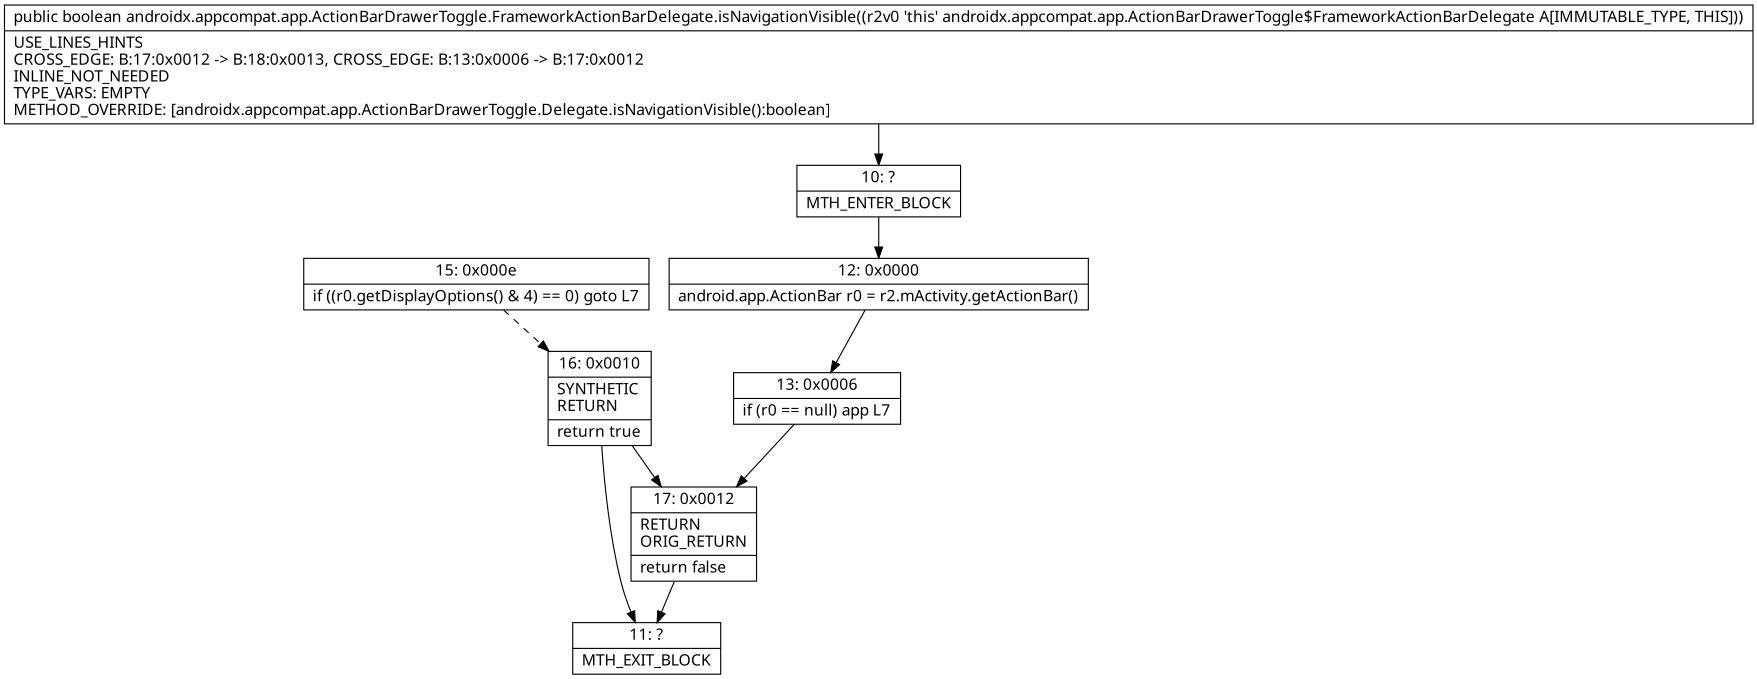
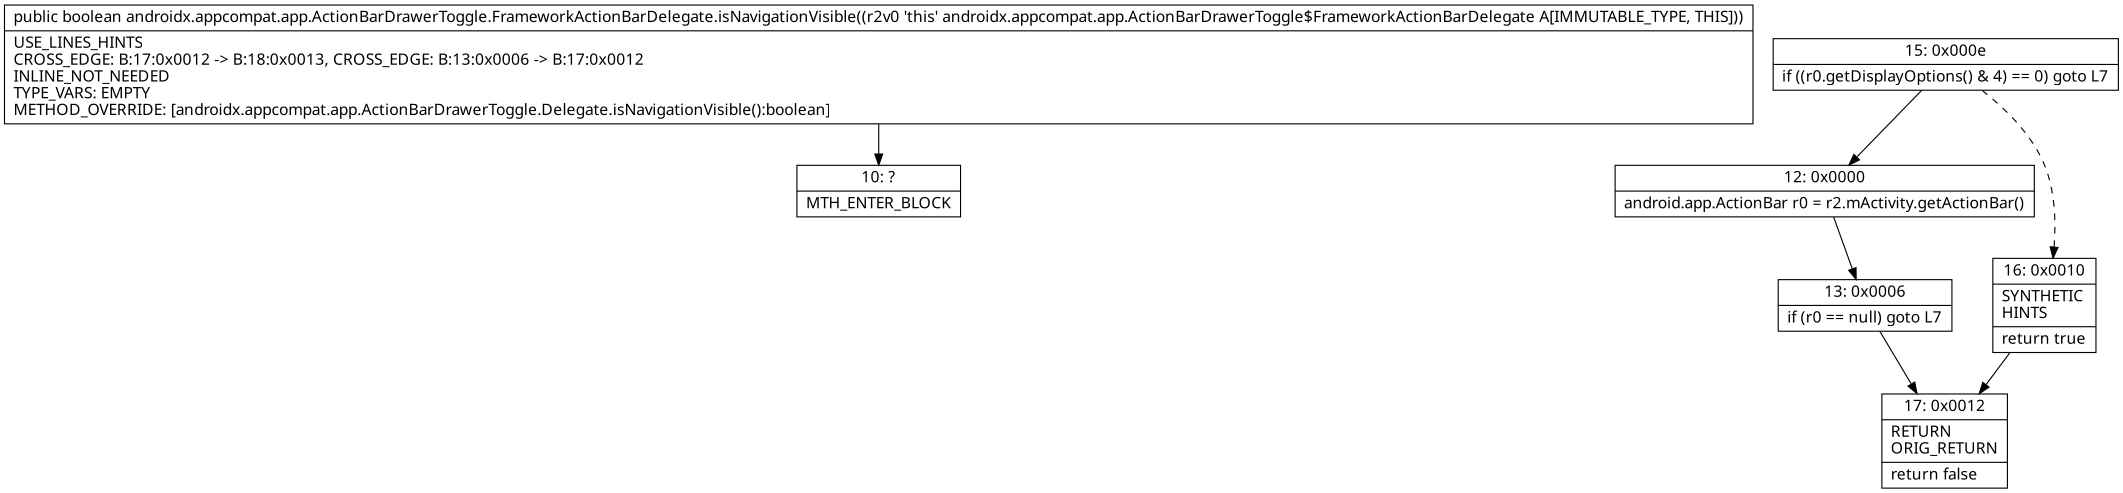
edge "10: ?" -> "12: 0x0000": now "15: 0x000e" -> "12: 0x0000"
node "16: 0x0010": text "RETURN" -> "HINTS"
node "13: 0x0006": text "if (r0 == null) app L7" -> "if (r0 == null) goto L7"
node "11: ?": removed
